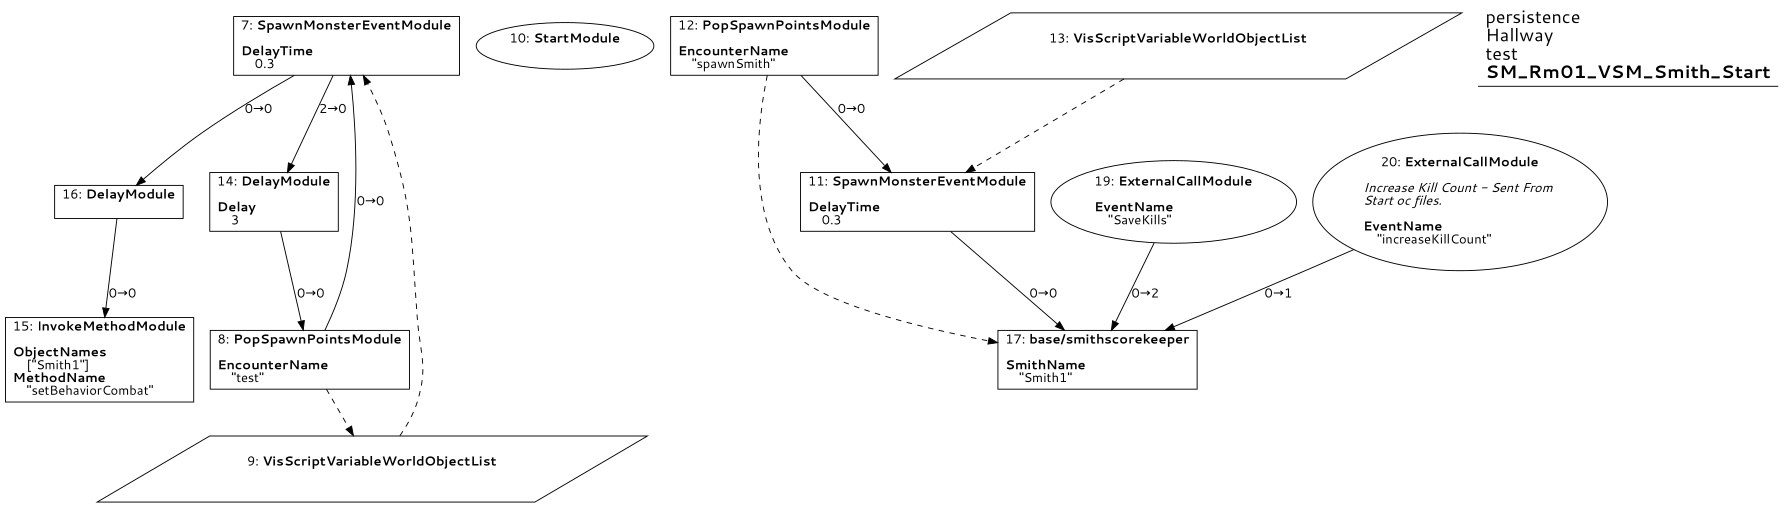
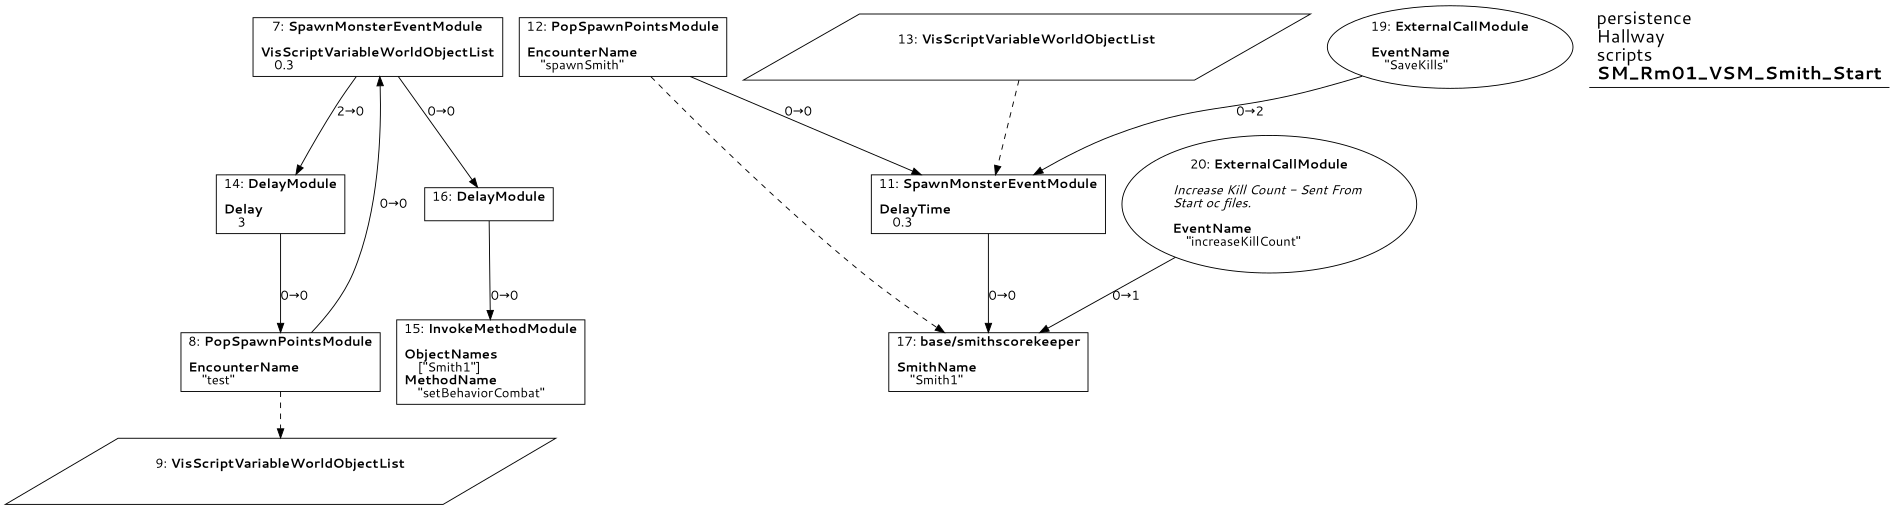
node "10:": removed
node "7:": text "DelayTime" -> "VisScriptVariableWorldObjectList"
node "persistence": text "test" -> "scripts"
edge "9:" -> "7:": removed
edge "19:" -> "17:": now "19:" -> "11:"
